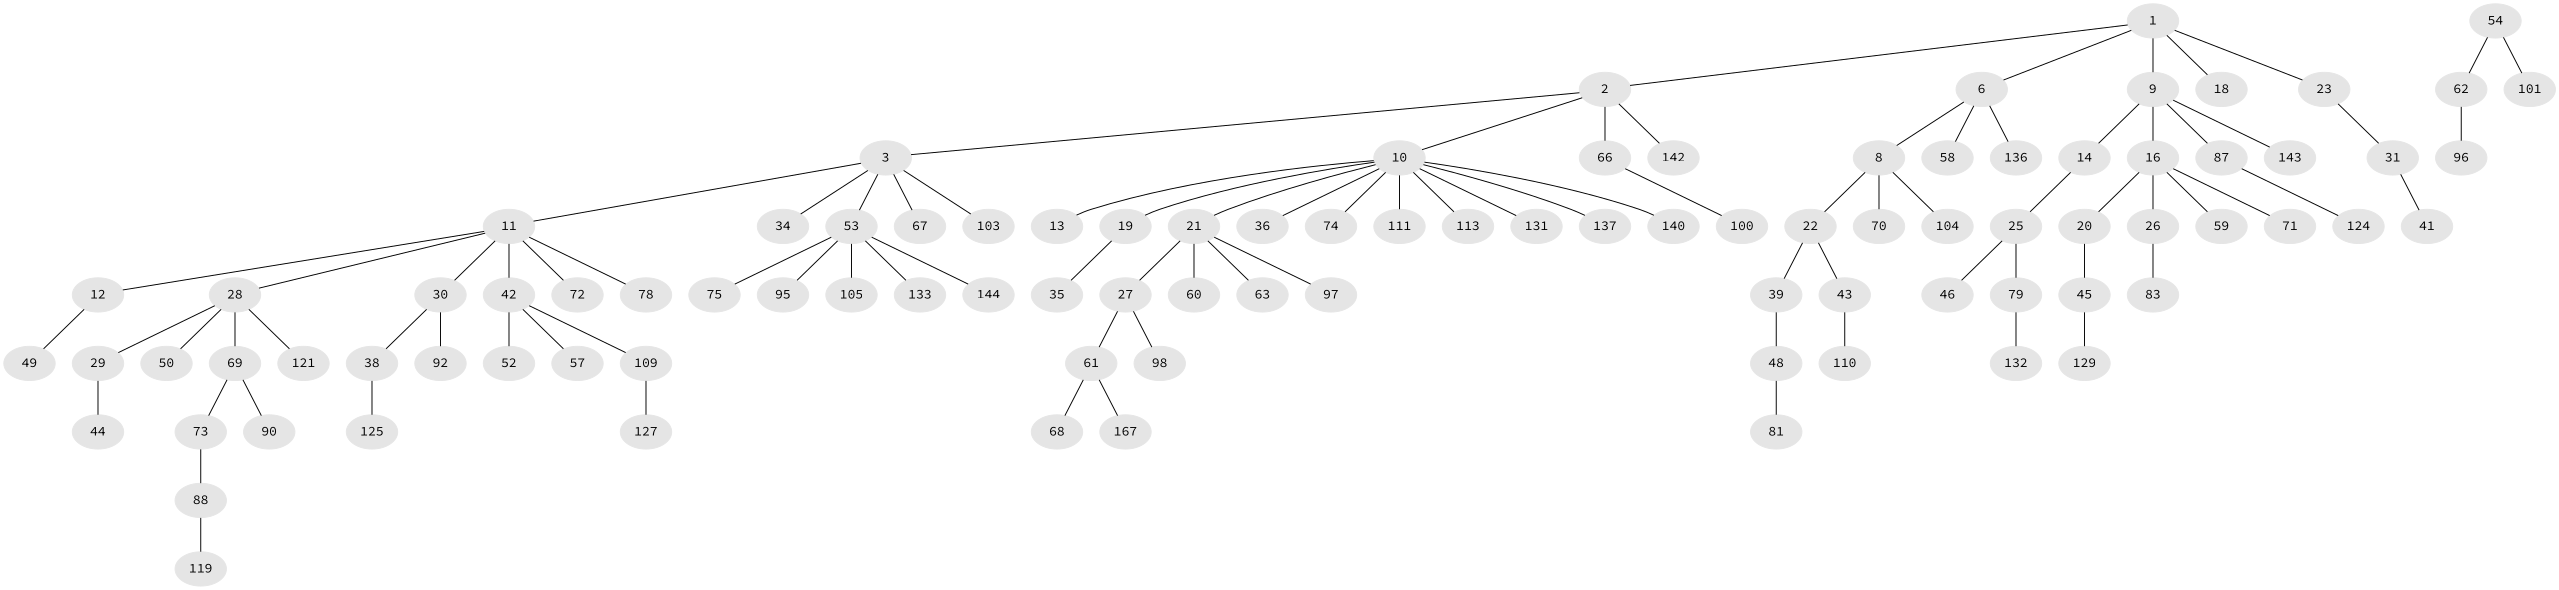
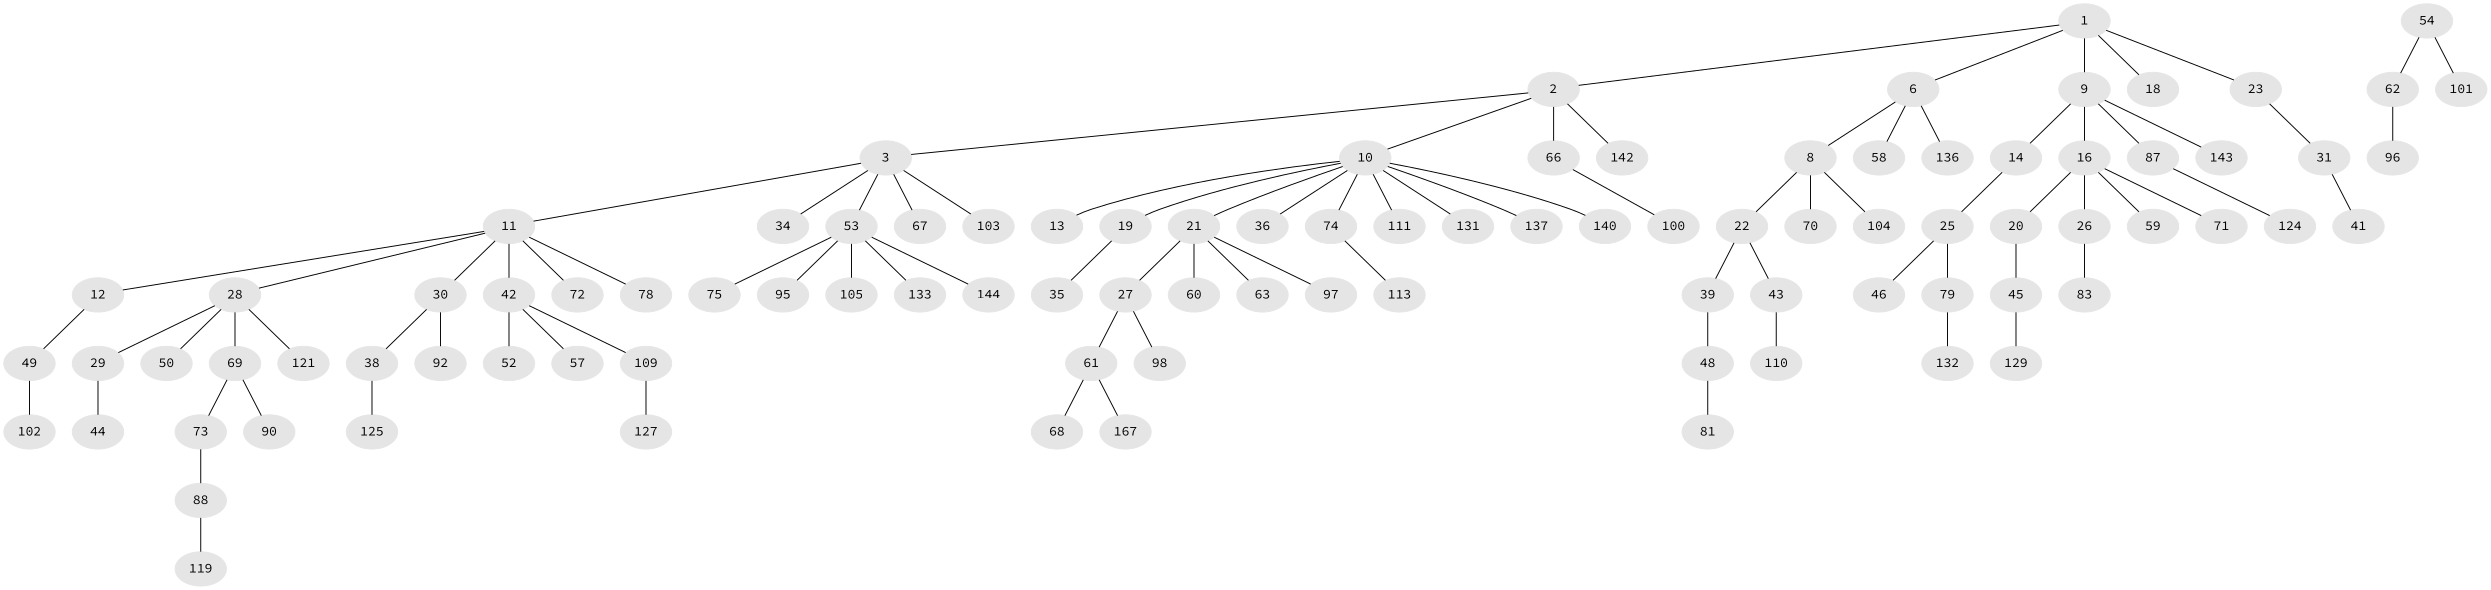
edge "10" -- "113": now "74" -- "113"
node "102": added
